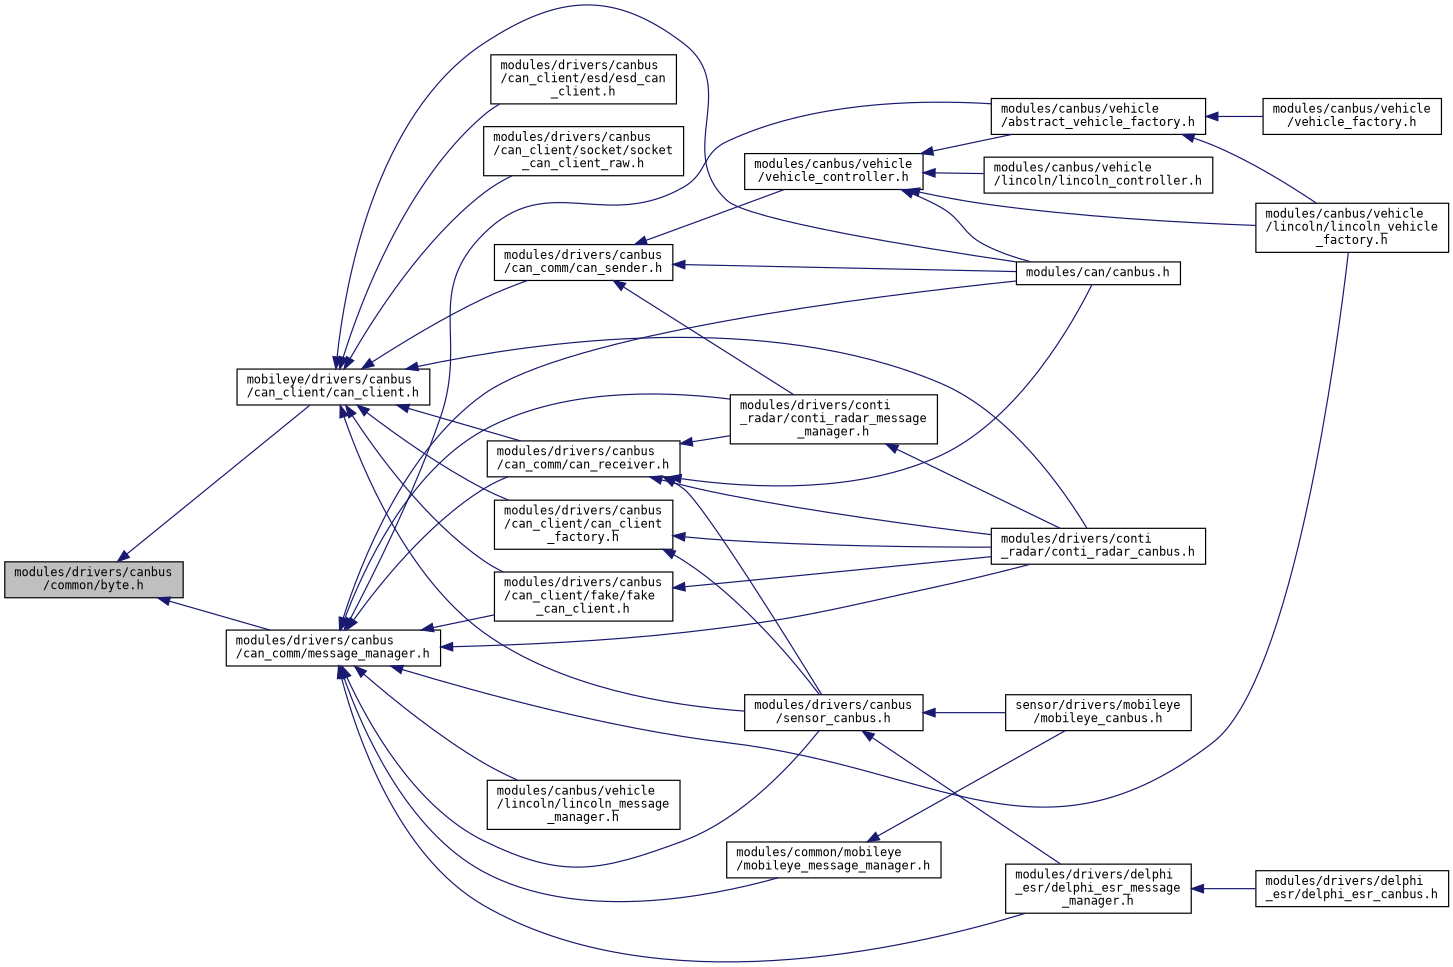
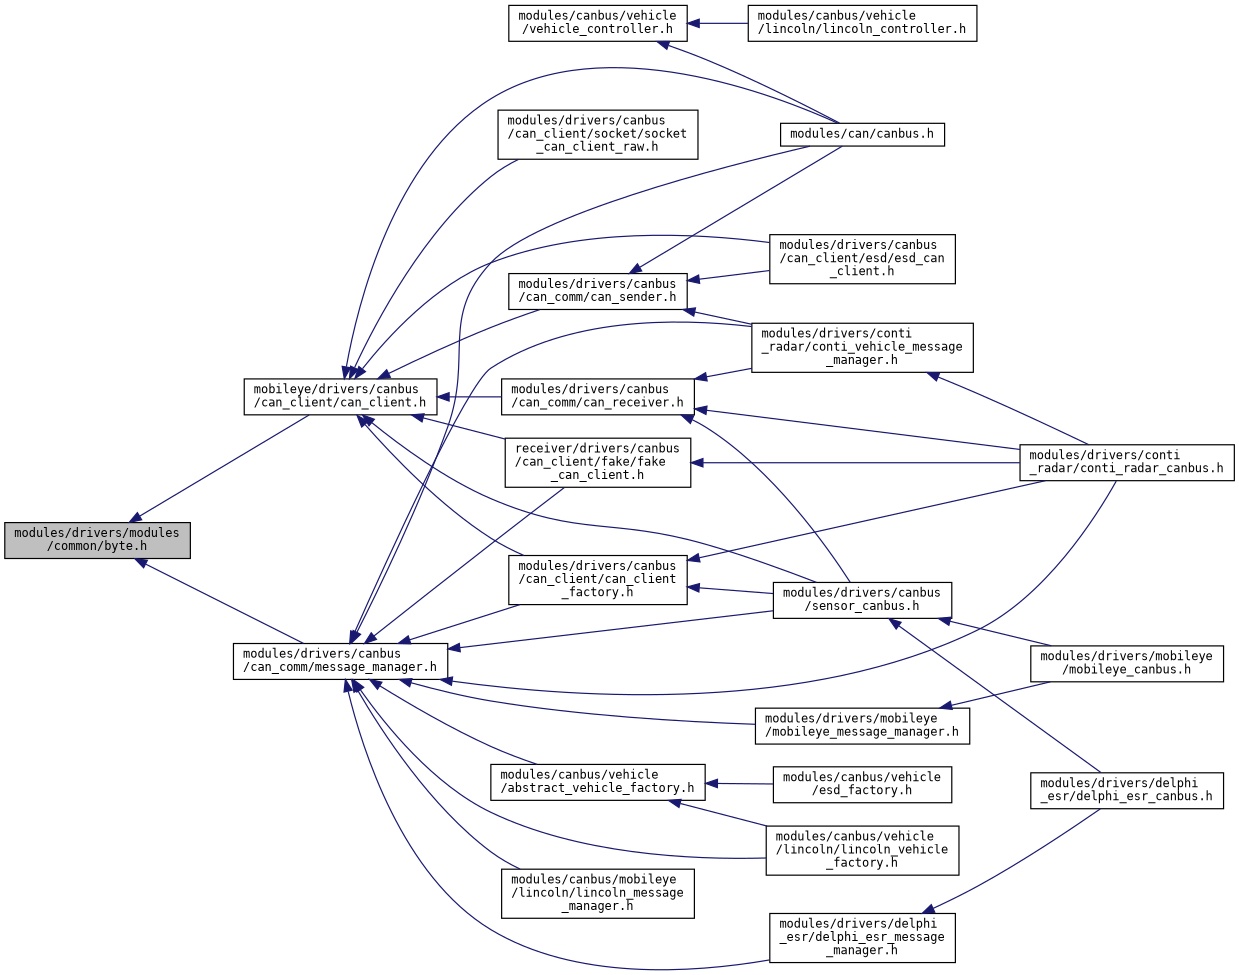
node "modules/canbus/vehicle /vehicle_factory.h": label "modules/canbus/vehicle /vehicle_factory.h" -> "modules/canbus/vehicle /esd_factory.h"
edge "modules/canbus/vehicle /abstract_vehicle_factory.h" -> "modules/canbus/vehicle /vehicle_controller.h": removed
edge "modules/canbus/vehicle /vehicle_controller.h" -> "modules/drivers/canbus /can_comm/can_sender.h": now "modules/drivers/canbus /can_client/esd/esd_can _client.h" -> "modules/drivers/canbus /can_comm/can_sender.h"
edge "modules/canbus/vehicle /lincoln/lincoln_vehicle _factory.h" -> "modules/canbus/vehicle /vehicle_controller.h": removed
edge "modules/drivers/conti _radar/conti_radar_canbus.h" -> "mobileye/drivers/canbus /can_client/can_client.h": removed
node "modules/drivers/conti _radar/conti_radar_message _manager.h": label "modules/drivers/conti _radar/conti_radar_message _manager.h" -> "modules/drivers/conti _radar/conti_vehicle_message _manager.h"
edge "modules/can/canbus.h" -> "modules/drivers/canbus /can_comm/can_receiver.h": removed
edge "modules/drivers/canbus /can_comm/can_receiver.h" -> "modules/drivers/canbus /can_comm/message_manager.h": now "modules/drivers/canbus /can_client/can_client _factory.h" -> "modules/drivers/canbus /can_comm/message_manager.h"
node "modules/drivers/canbus /common/byte.h": label "modules/drivers/canbus /common/byte.h" -> "modules/drivers/modules /common/byte.h"
node "modules/drivers/canbus /can_client/fake/fake _can_client.h": label "modules/drivers/canbus /can_client/fake/fake _can_client.h" -> "receiver/drivers/canbus /can_client/fake/fake _can_client.h"
node "sensor/drivers/mobileye /mobileye_canbus.h": label "sensor/drivers/mobileye /mobileye_canbus.h" -> "modules/drivers/mobileye /mobileye_canbus.h"
node "modules/canbus/vehicle /lincoln/lincoln_message _manager.h": label "modules/canbus/vehicle /lincoln/lincoln_message _manager.h" -> "modules/canbus/mobileye /lincoln/lincoln_message _manager.h"
edge "modules/drivers/delphi _esr/delphi_esr_message _manager.h" -> "modules/drivers/canbus /sensor_canbus.h": now "modules/drivers/delphi _esr/delphi_esr_canbus.h" -> "modules/drivers/canbus /sensor_canbus.h"
node "modules/common/mobileye /mobileye_message_manager.h": label "modules/common/mobileye /mobileye_message_manager.h" -> "modules/drivers/mobileye /mobileye_message_manager.h"
